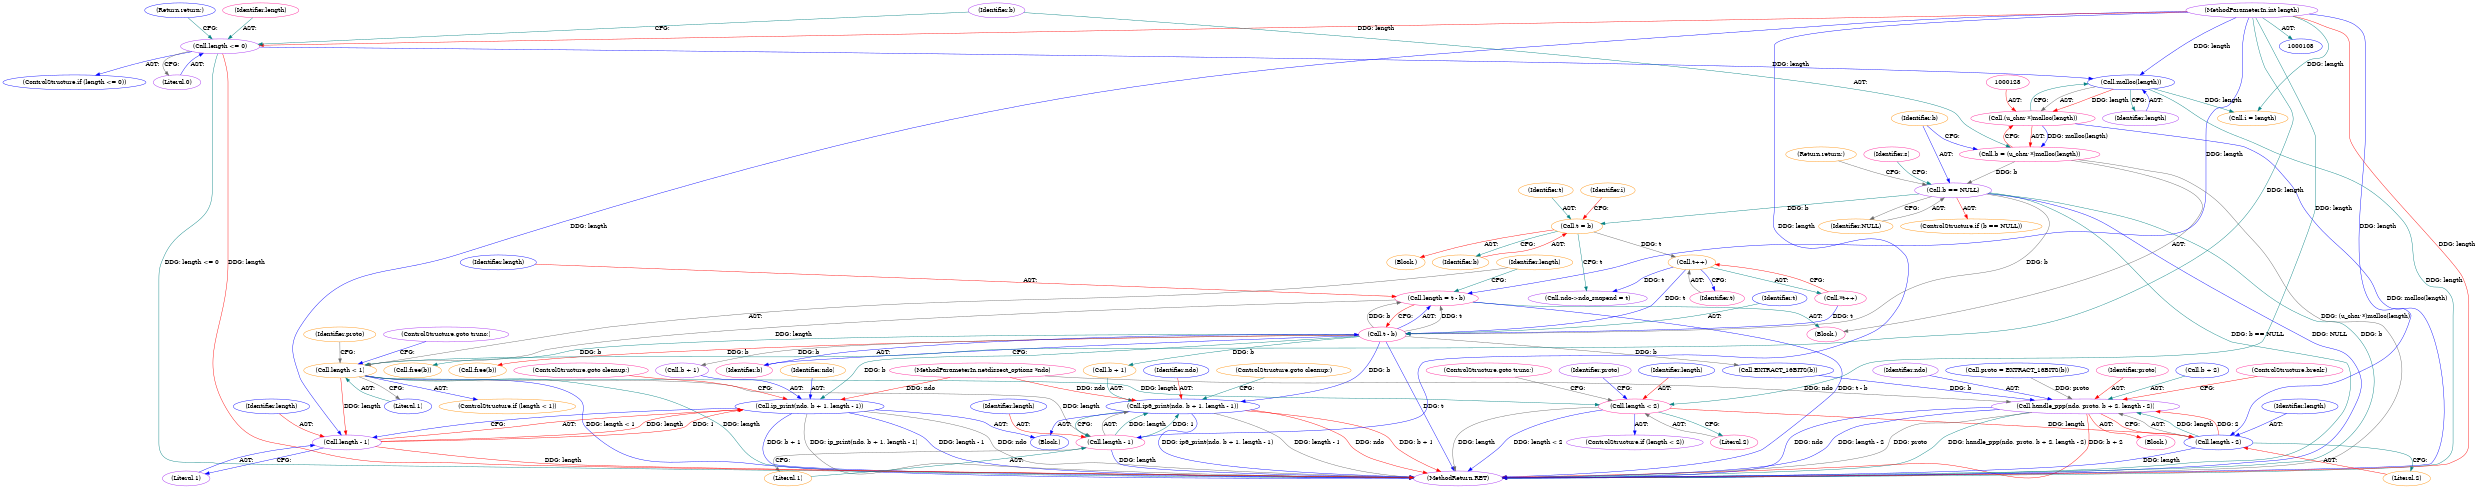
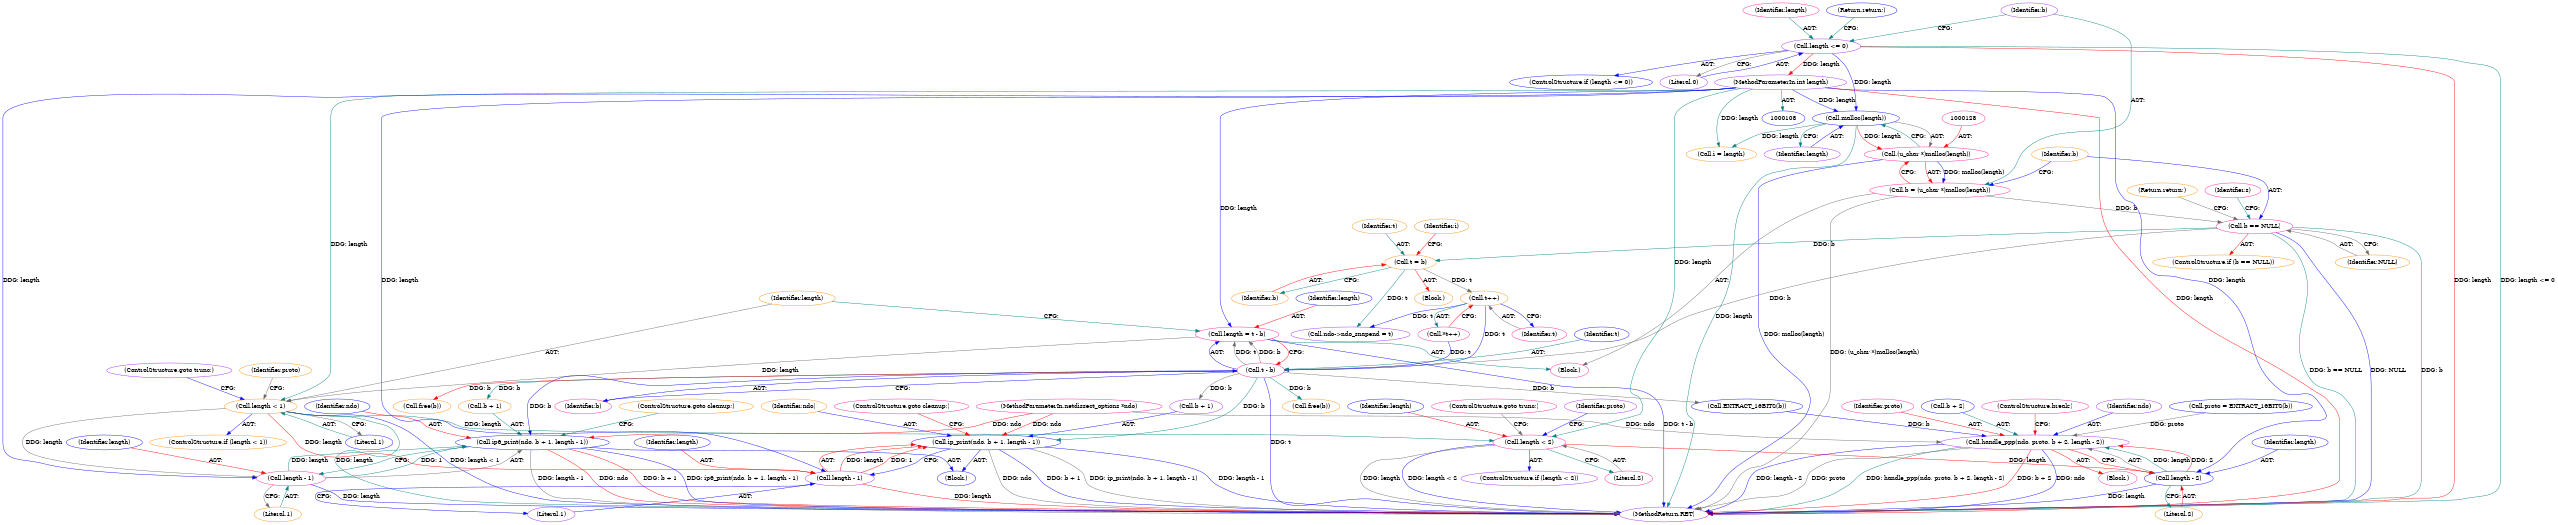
edge "(MethodParameterIn,int length)" -> "(Call,length <= 0)": reversed
node "(Call,b == NULL)": color purple -> deeppink
edge "(Call,t = b)" -> "(Call,ndo->ndo_snapend = t)": label "CFG: t" -> "DDG: t"
